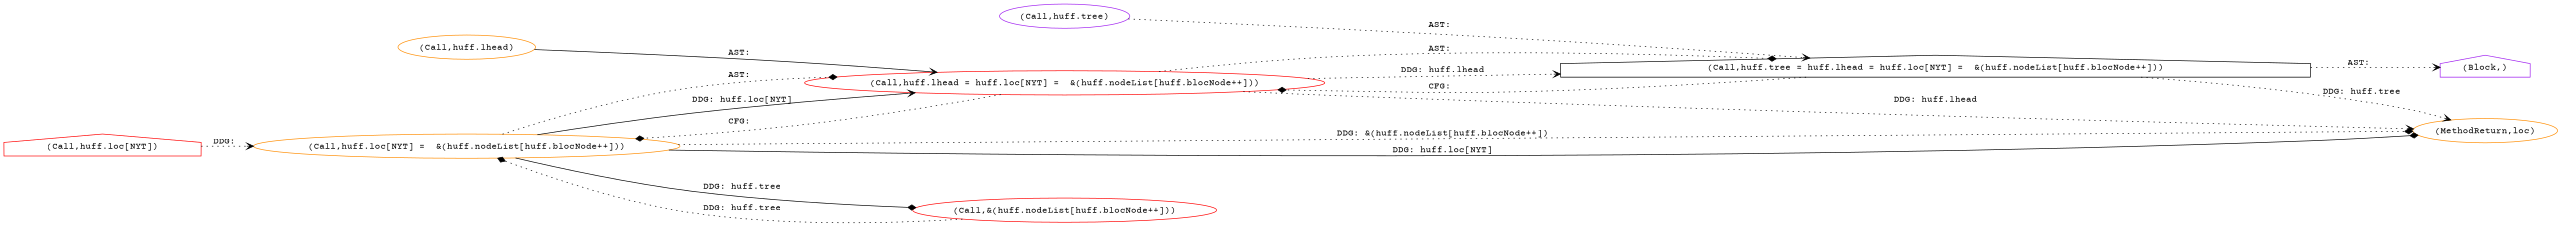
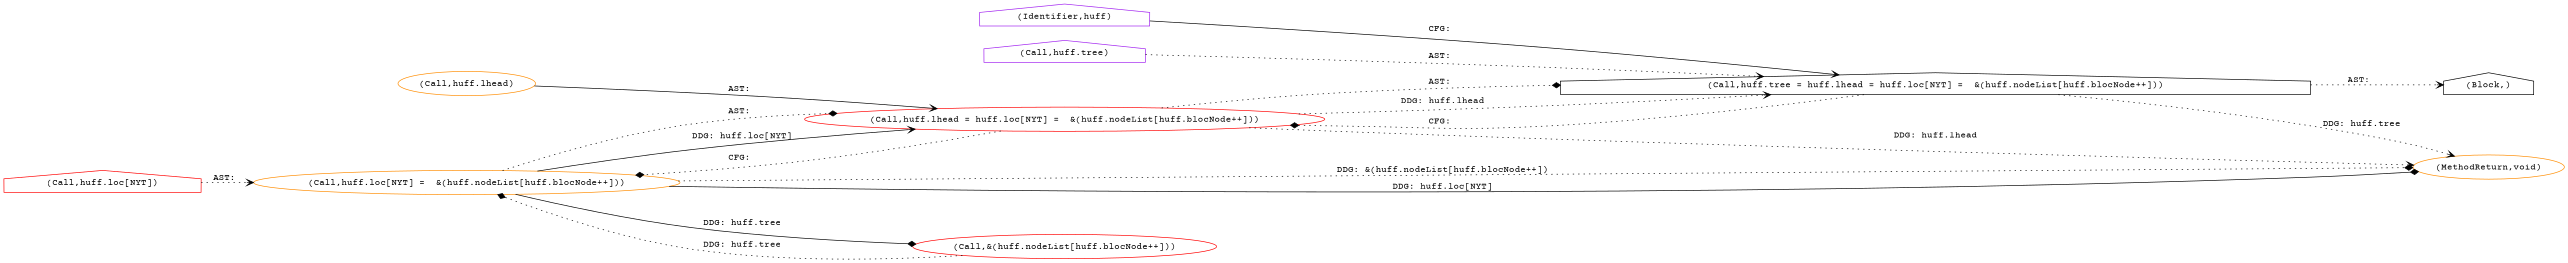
node "(Call,huff.tree)": shape ellipse -> house
node "(Identifier,huff)": added
node "(Block,)": color purple -> black
node "(MethodReturn,loc)": label "(MethodReturn,loc)" -> "(MethodReturn,void)"
edge "(Call,huff.loc[NYT])" -> "(Call,huff.loc[NYT] =  &(huff.nodeList[huff.blocNode++]))": label "DDG: " -> "AST: "
